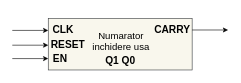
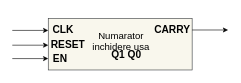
node "Q1 Q0": moved (120, 61) -> (126, 55)
